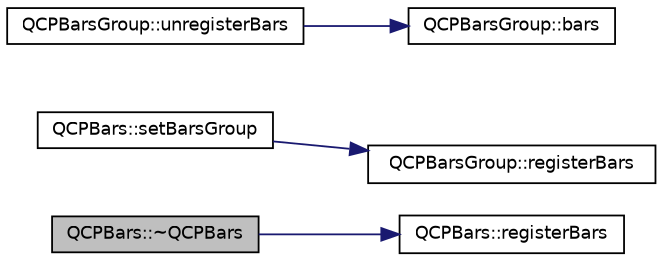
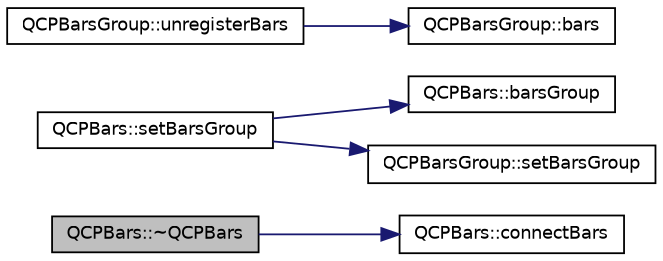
node "QCPBars::barsGroup": added
node "QCPBarsGroup::registerBars": label "QCPBarsGroup::registerBars" -> "QCPBarsGroup::setBarsGroup"
node "QCPBars::registerBars": label "QCPBars::registerBars" -> "QCPBars::connectBars"
